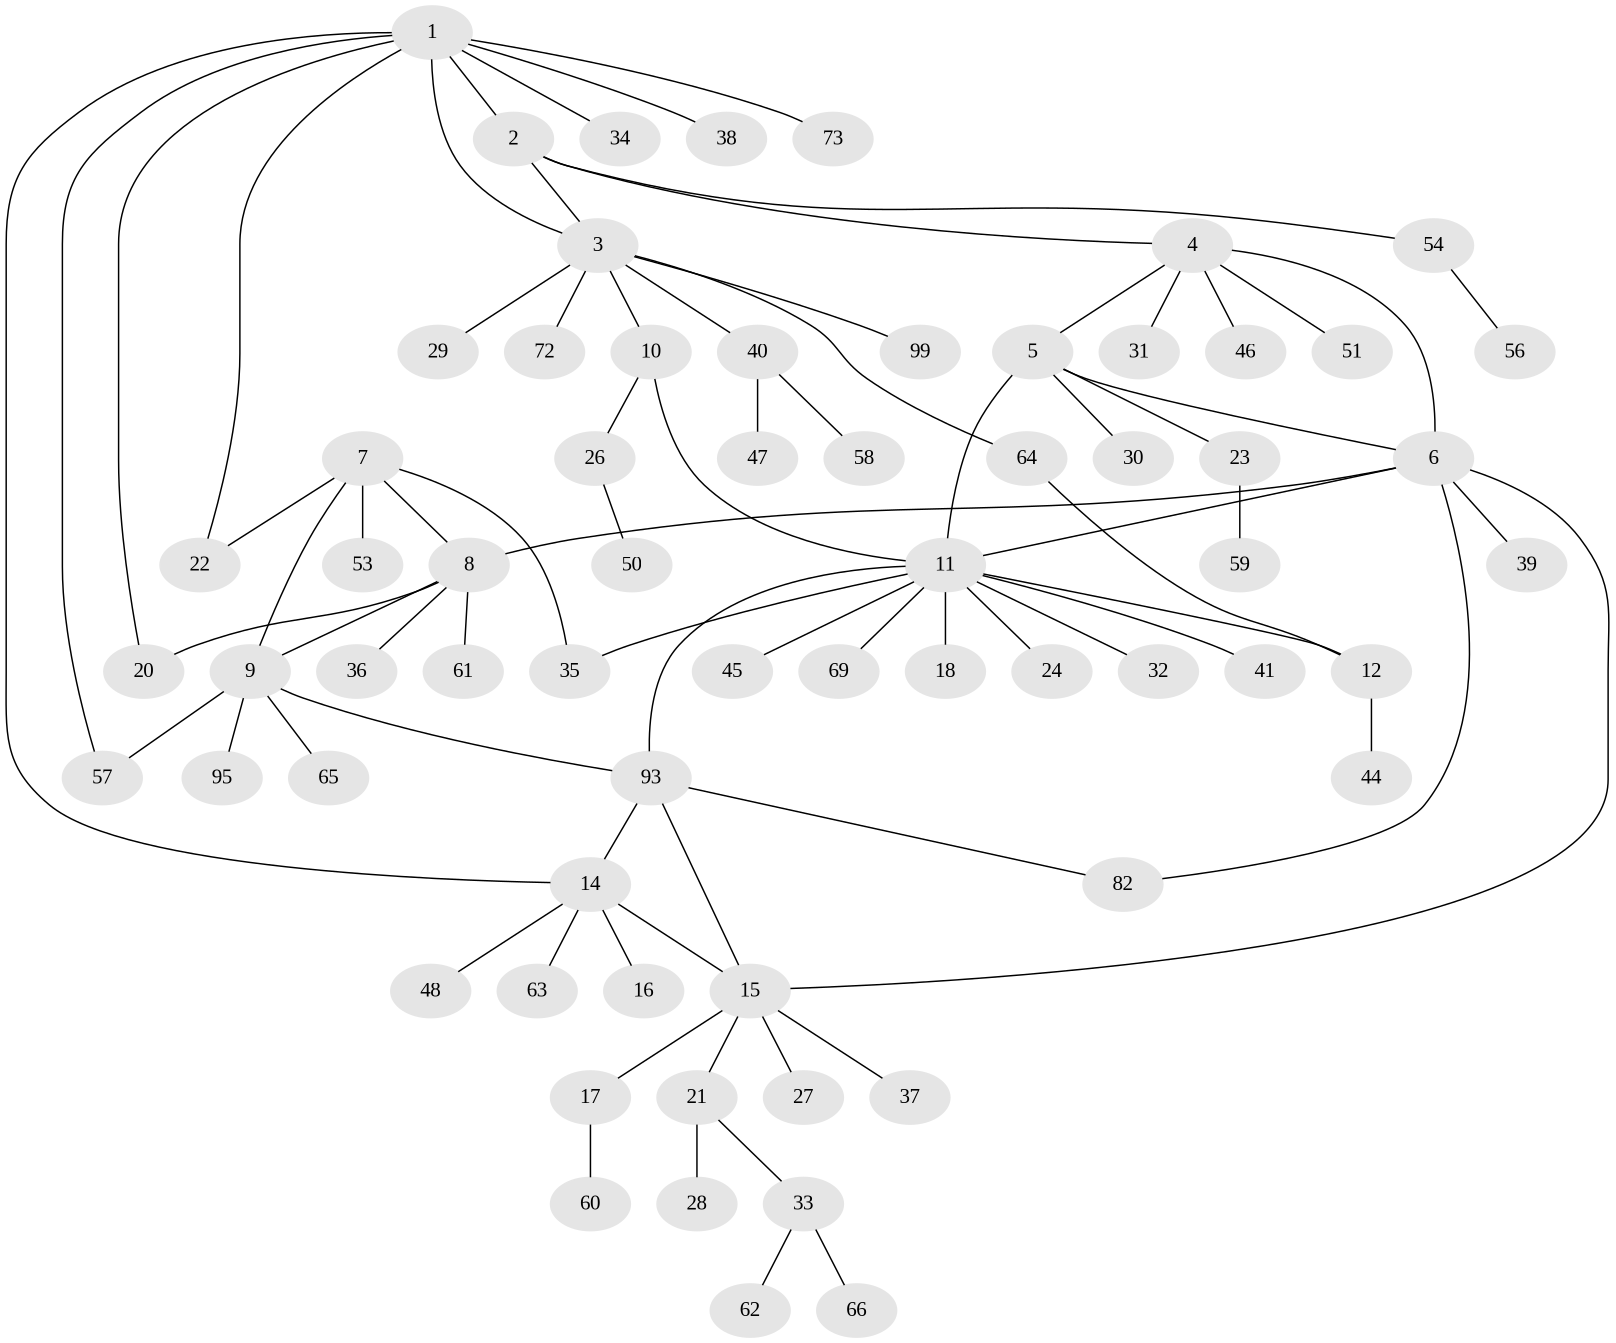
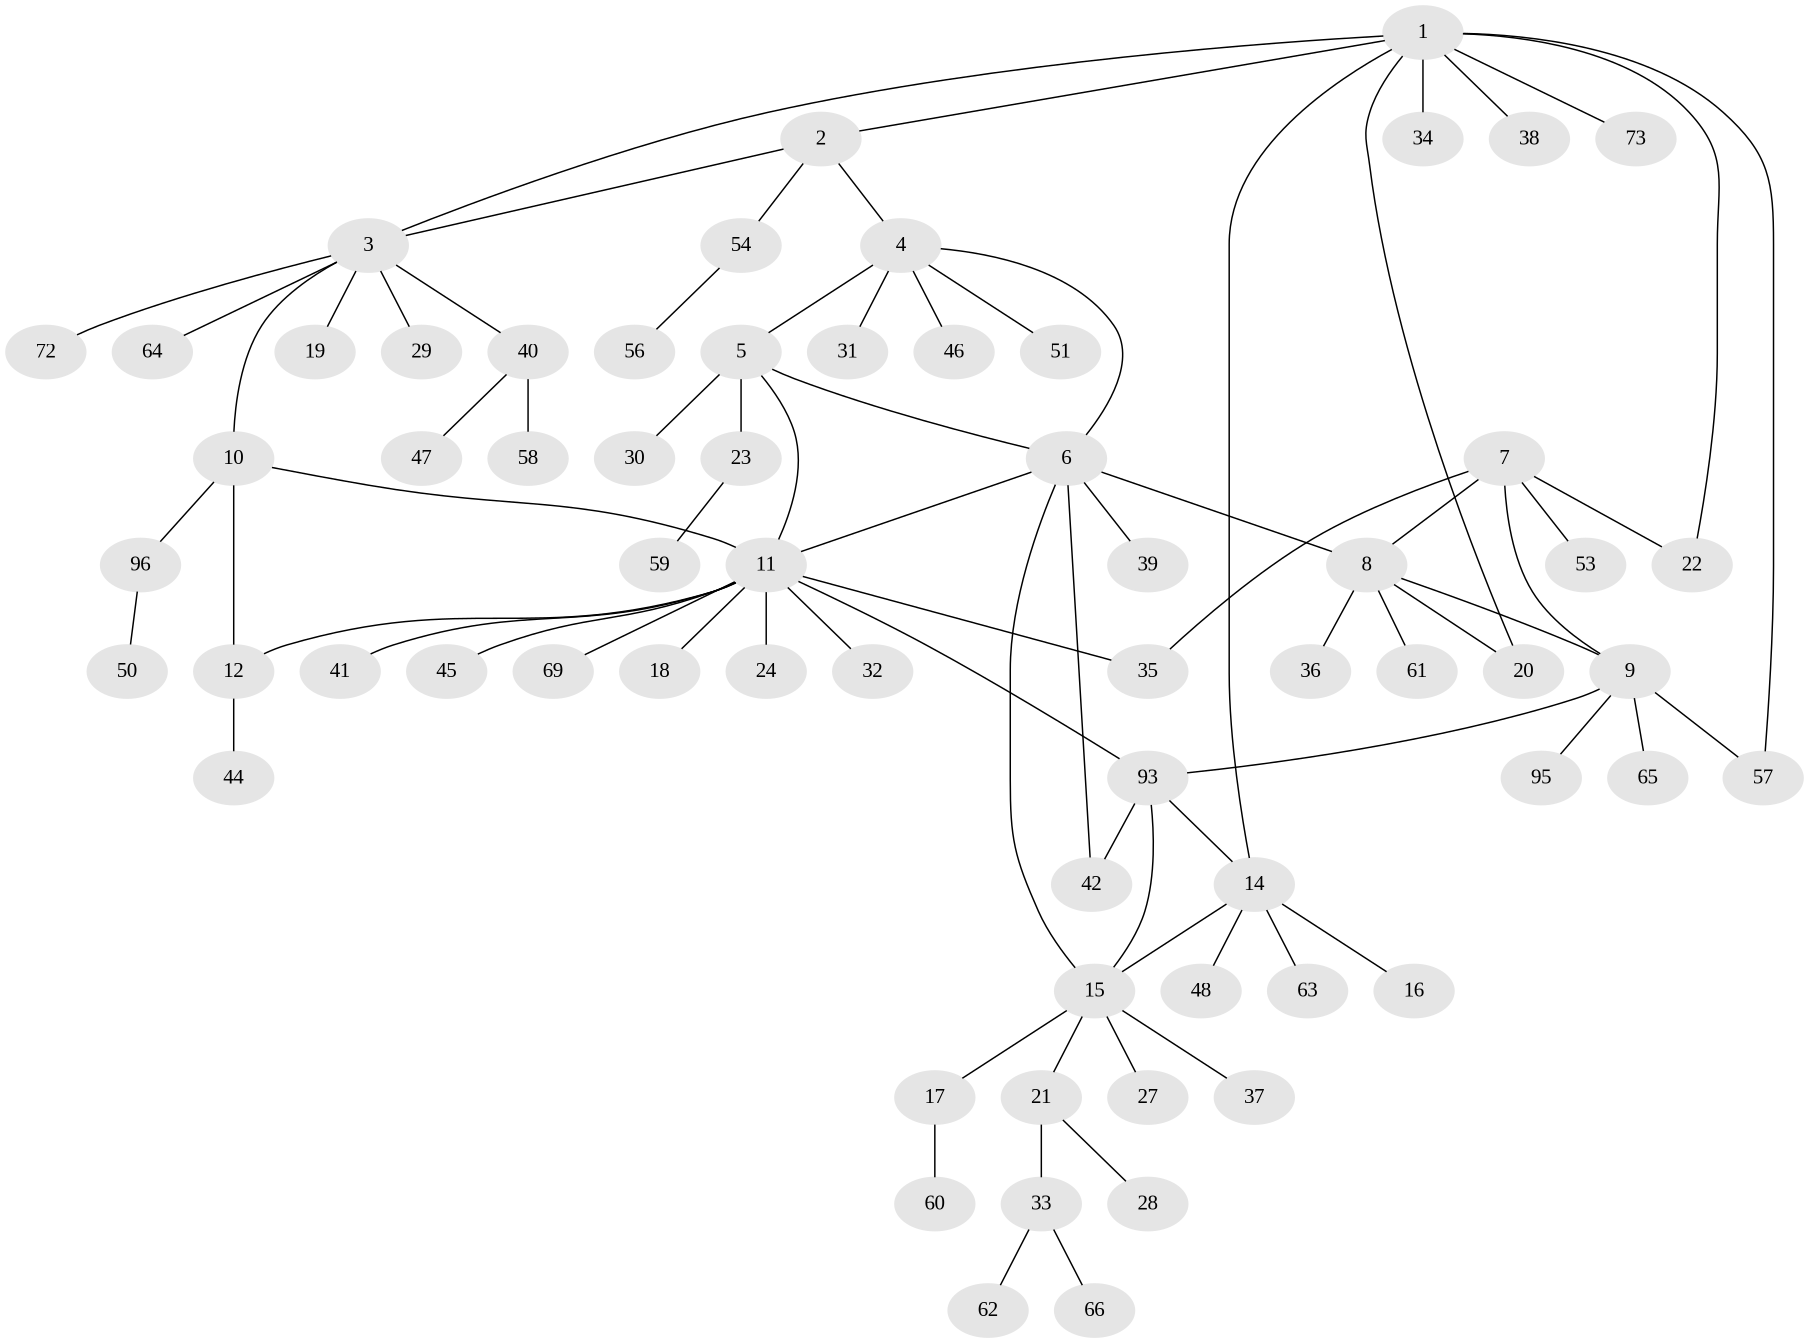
node "99": label "99" -> "19"
node "26": label "26" -> "96"
edge "64" -- "12": now "10" -- "12"
node "82": label "82" -> "42"
